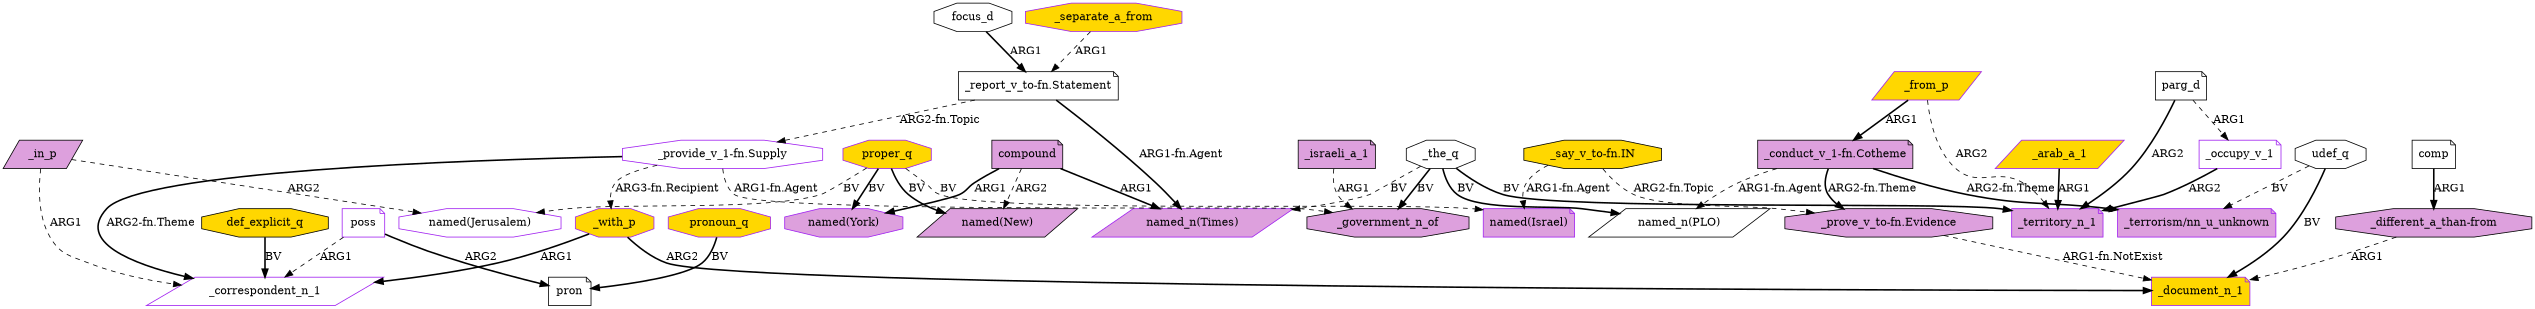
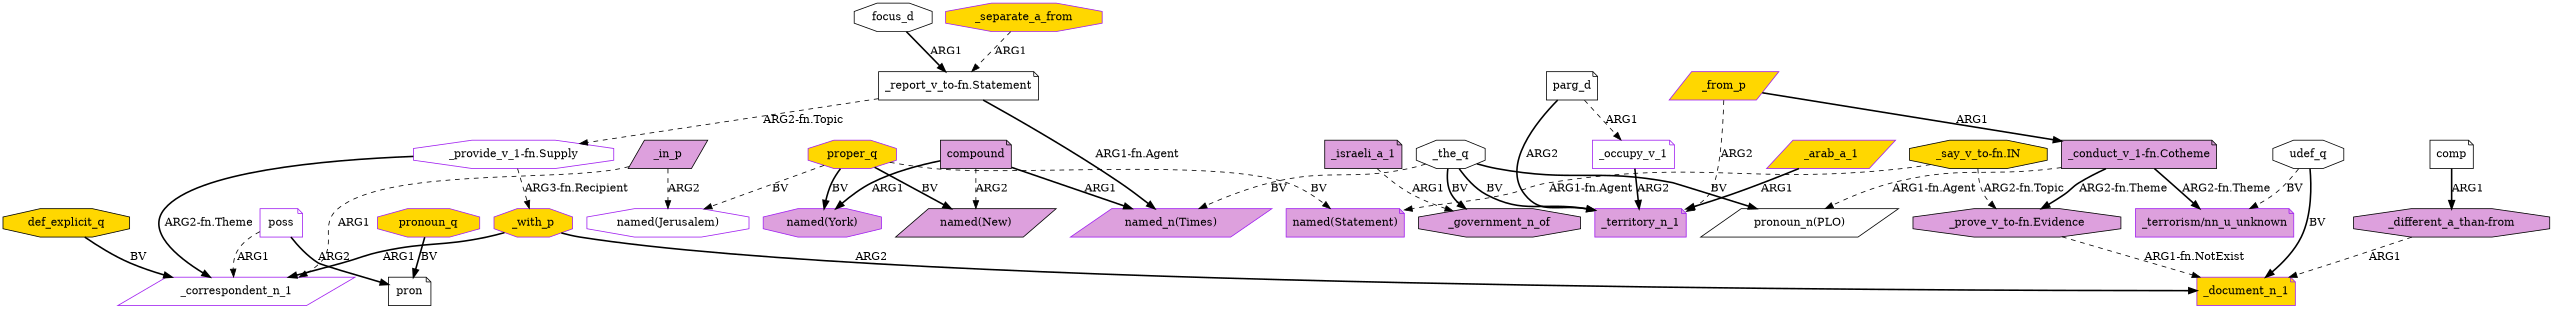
edge "_provide_v_1-fn.Supply" -> "_government_n_of": removed, label "ARG1-fn.Agent"
node "named(Israel)": label "named(Israel)" -> "named(Statement)"
node "named_n(PLO)": label "named_n(PLO)" -> "pronoun_n(PLO)"
